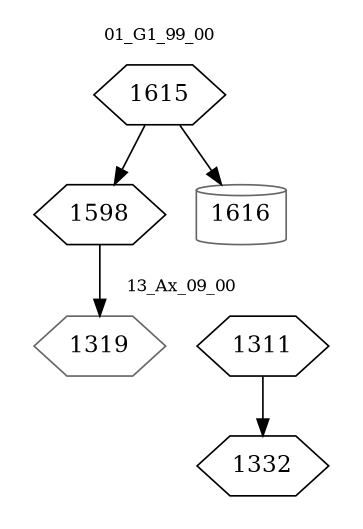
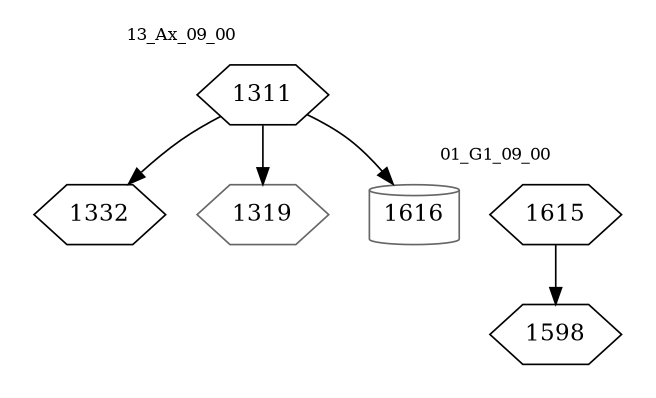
cluster "01_G1_99_00": label "01_G1_99_00" -> "01_G1_09_00"
edge "1615" -> "1616": now "1311" -> "1616"
edge "1598" -> "1319": now "1311" -> "1319"
